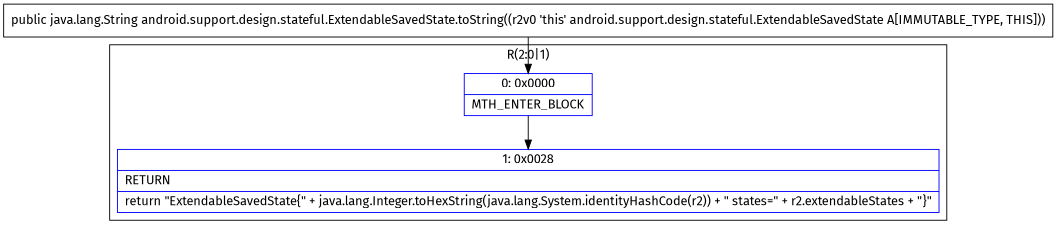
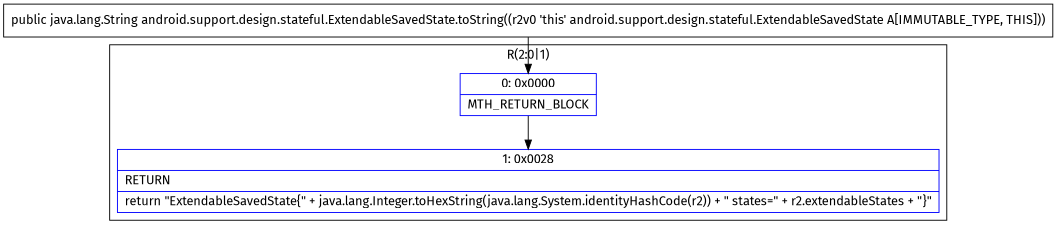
node "0: 0x0000": text "MTH_ENTER_BLOCK" -> "MTH_RETURN_BLOCK"
